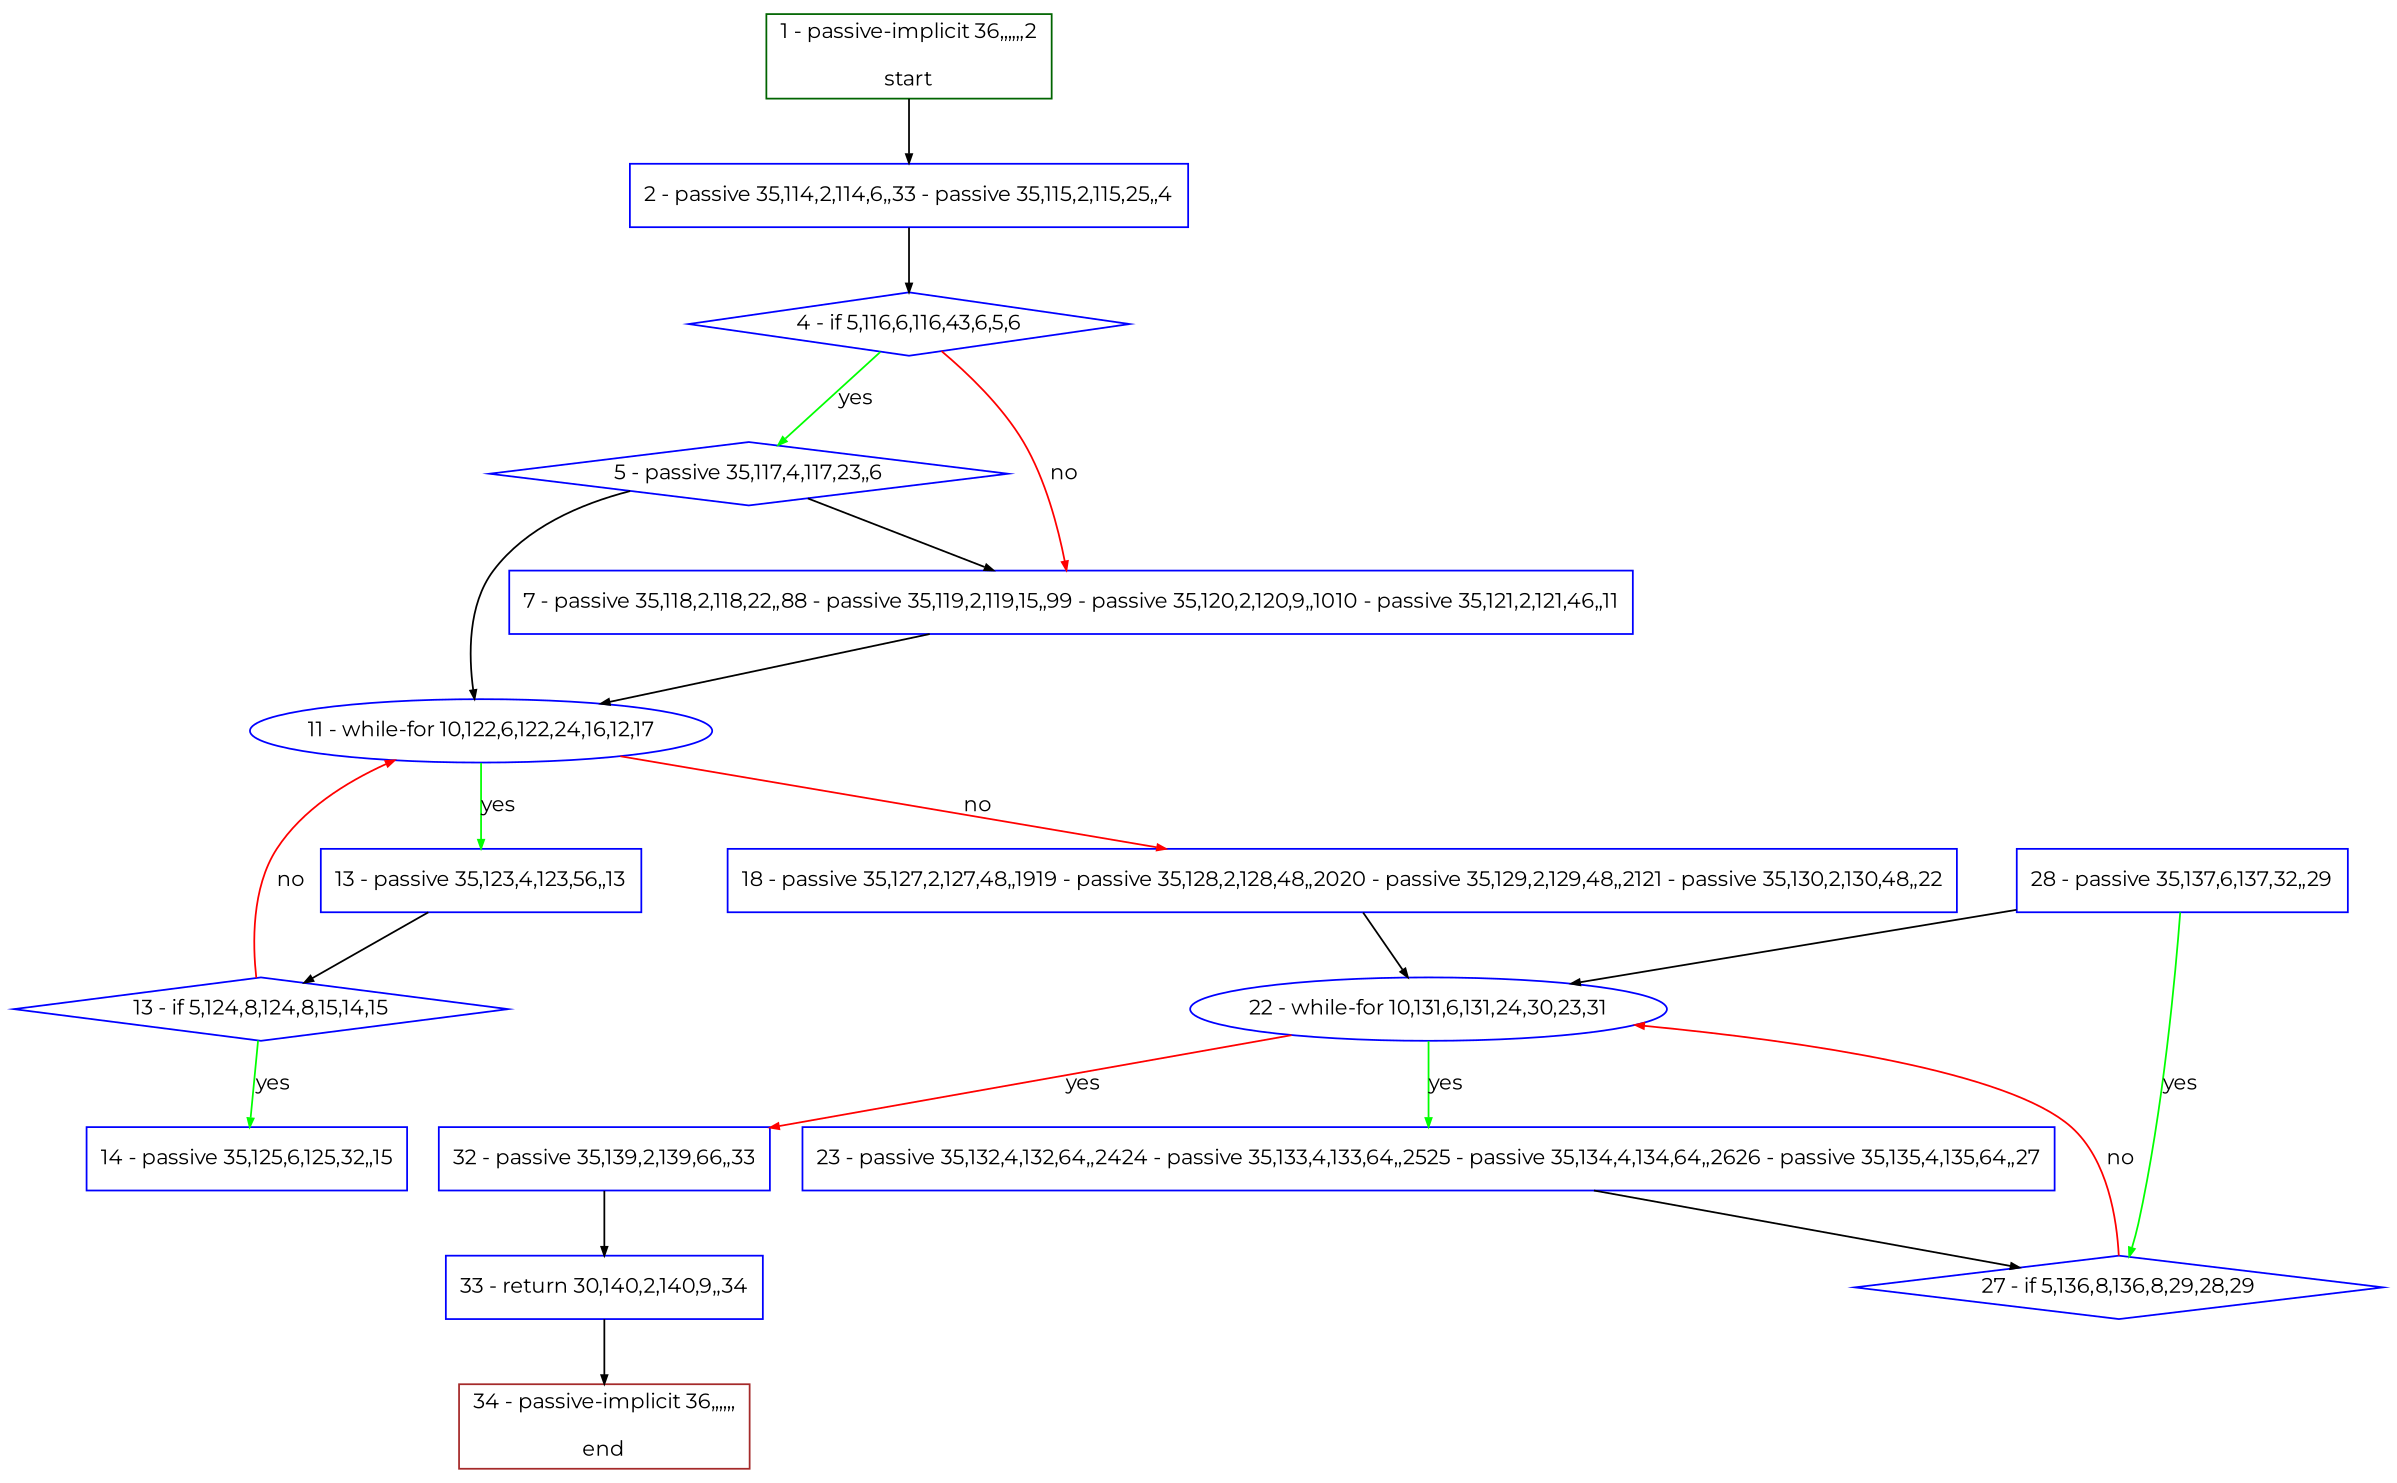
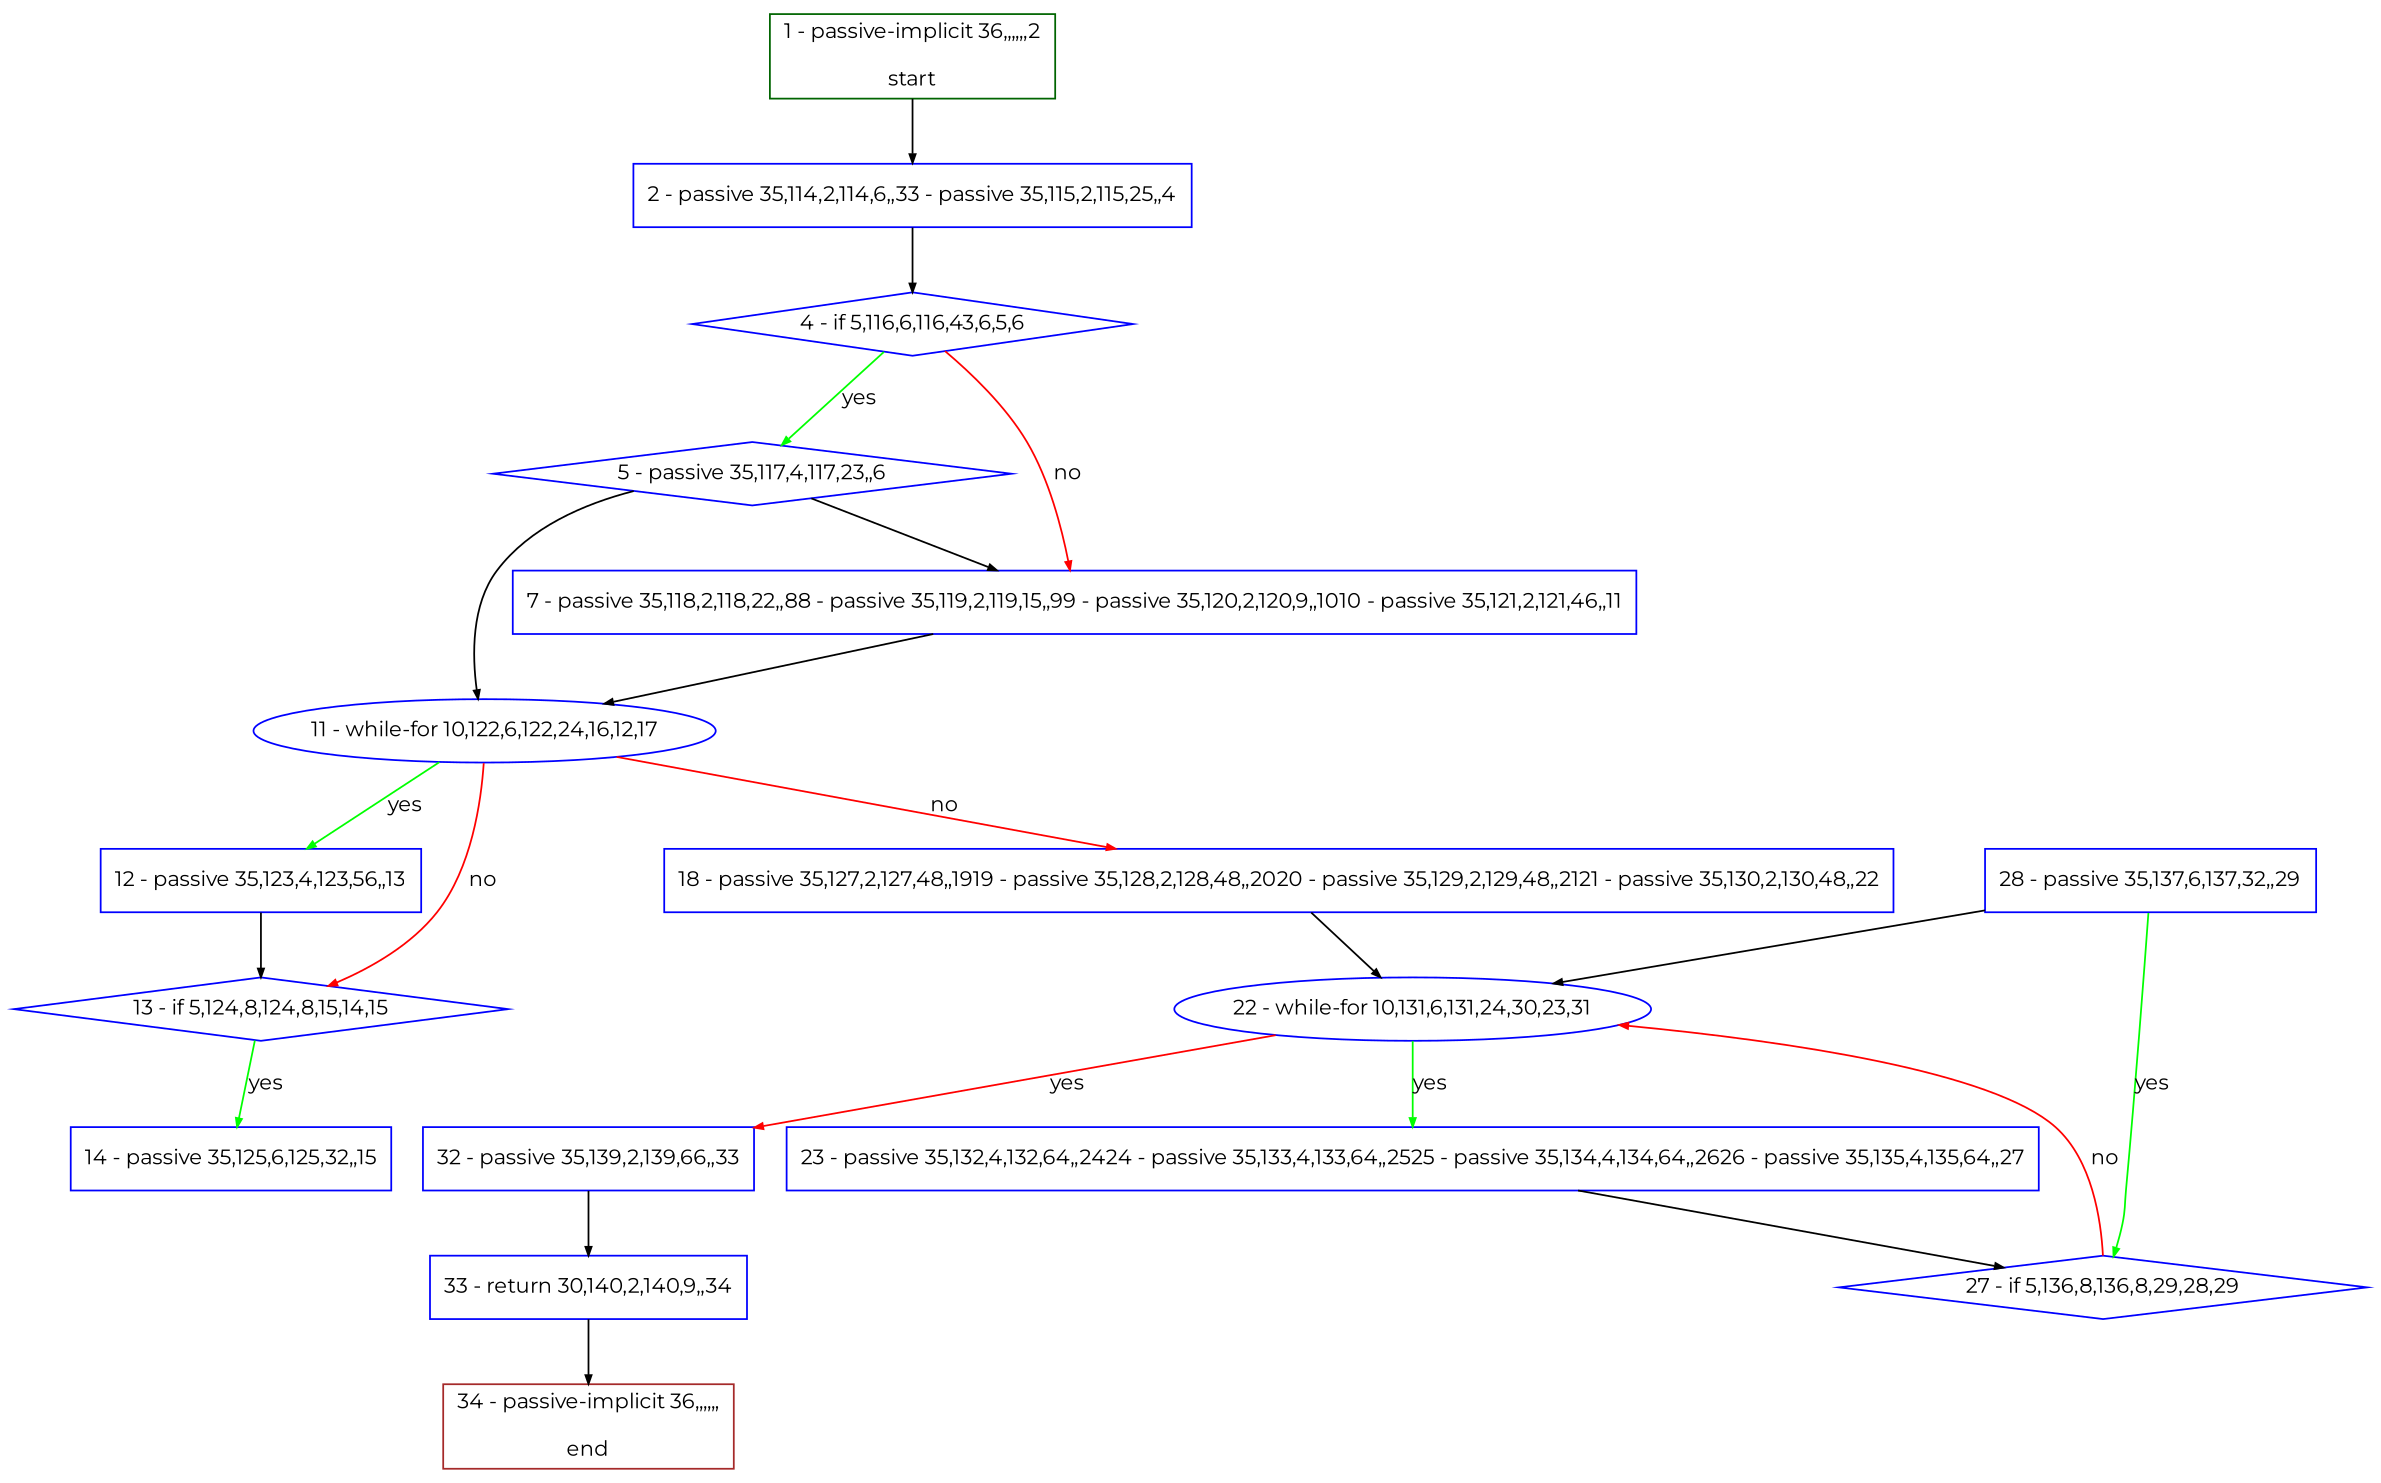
edge "13 - if 5,124,8,124,8,15,14,15" -> "11 - while-for 10,122,6,122,24,16,12,17": reversed
node "13 - passive 35,123,4,123,56,,13": label "13 - passive 35,123,4,123,56,,13" -> "12 - passive 35,123,4,123,56,,13"
